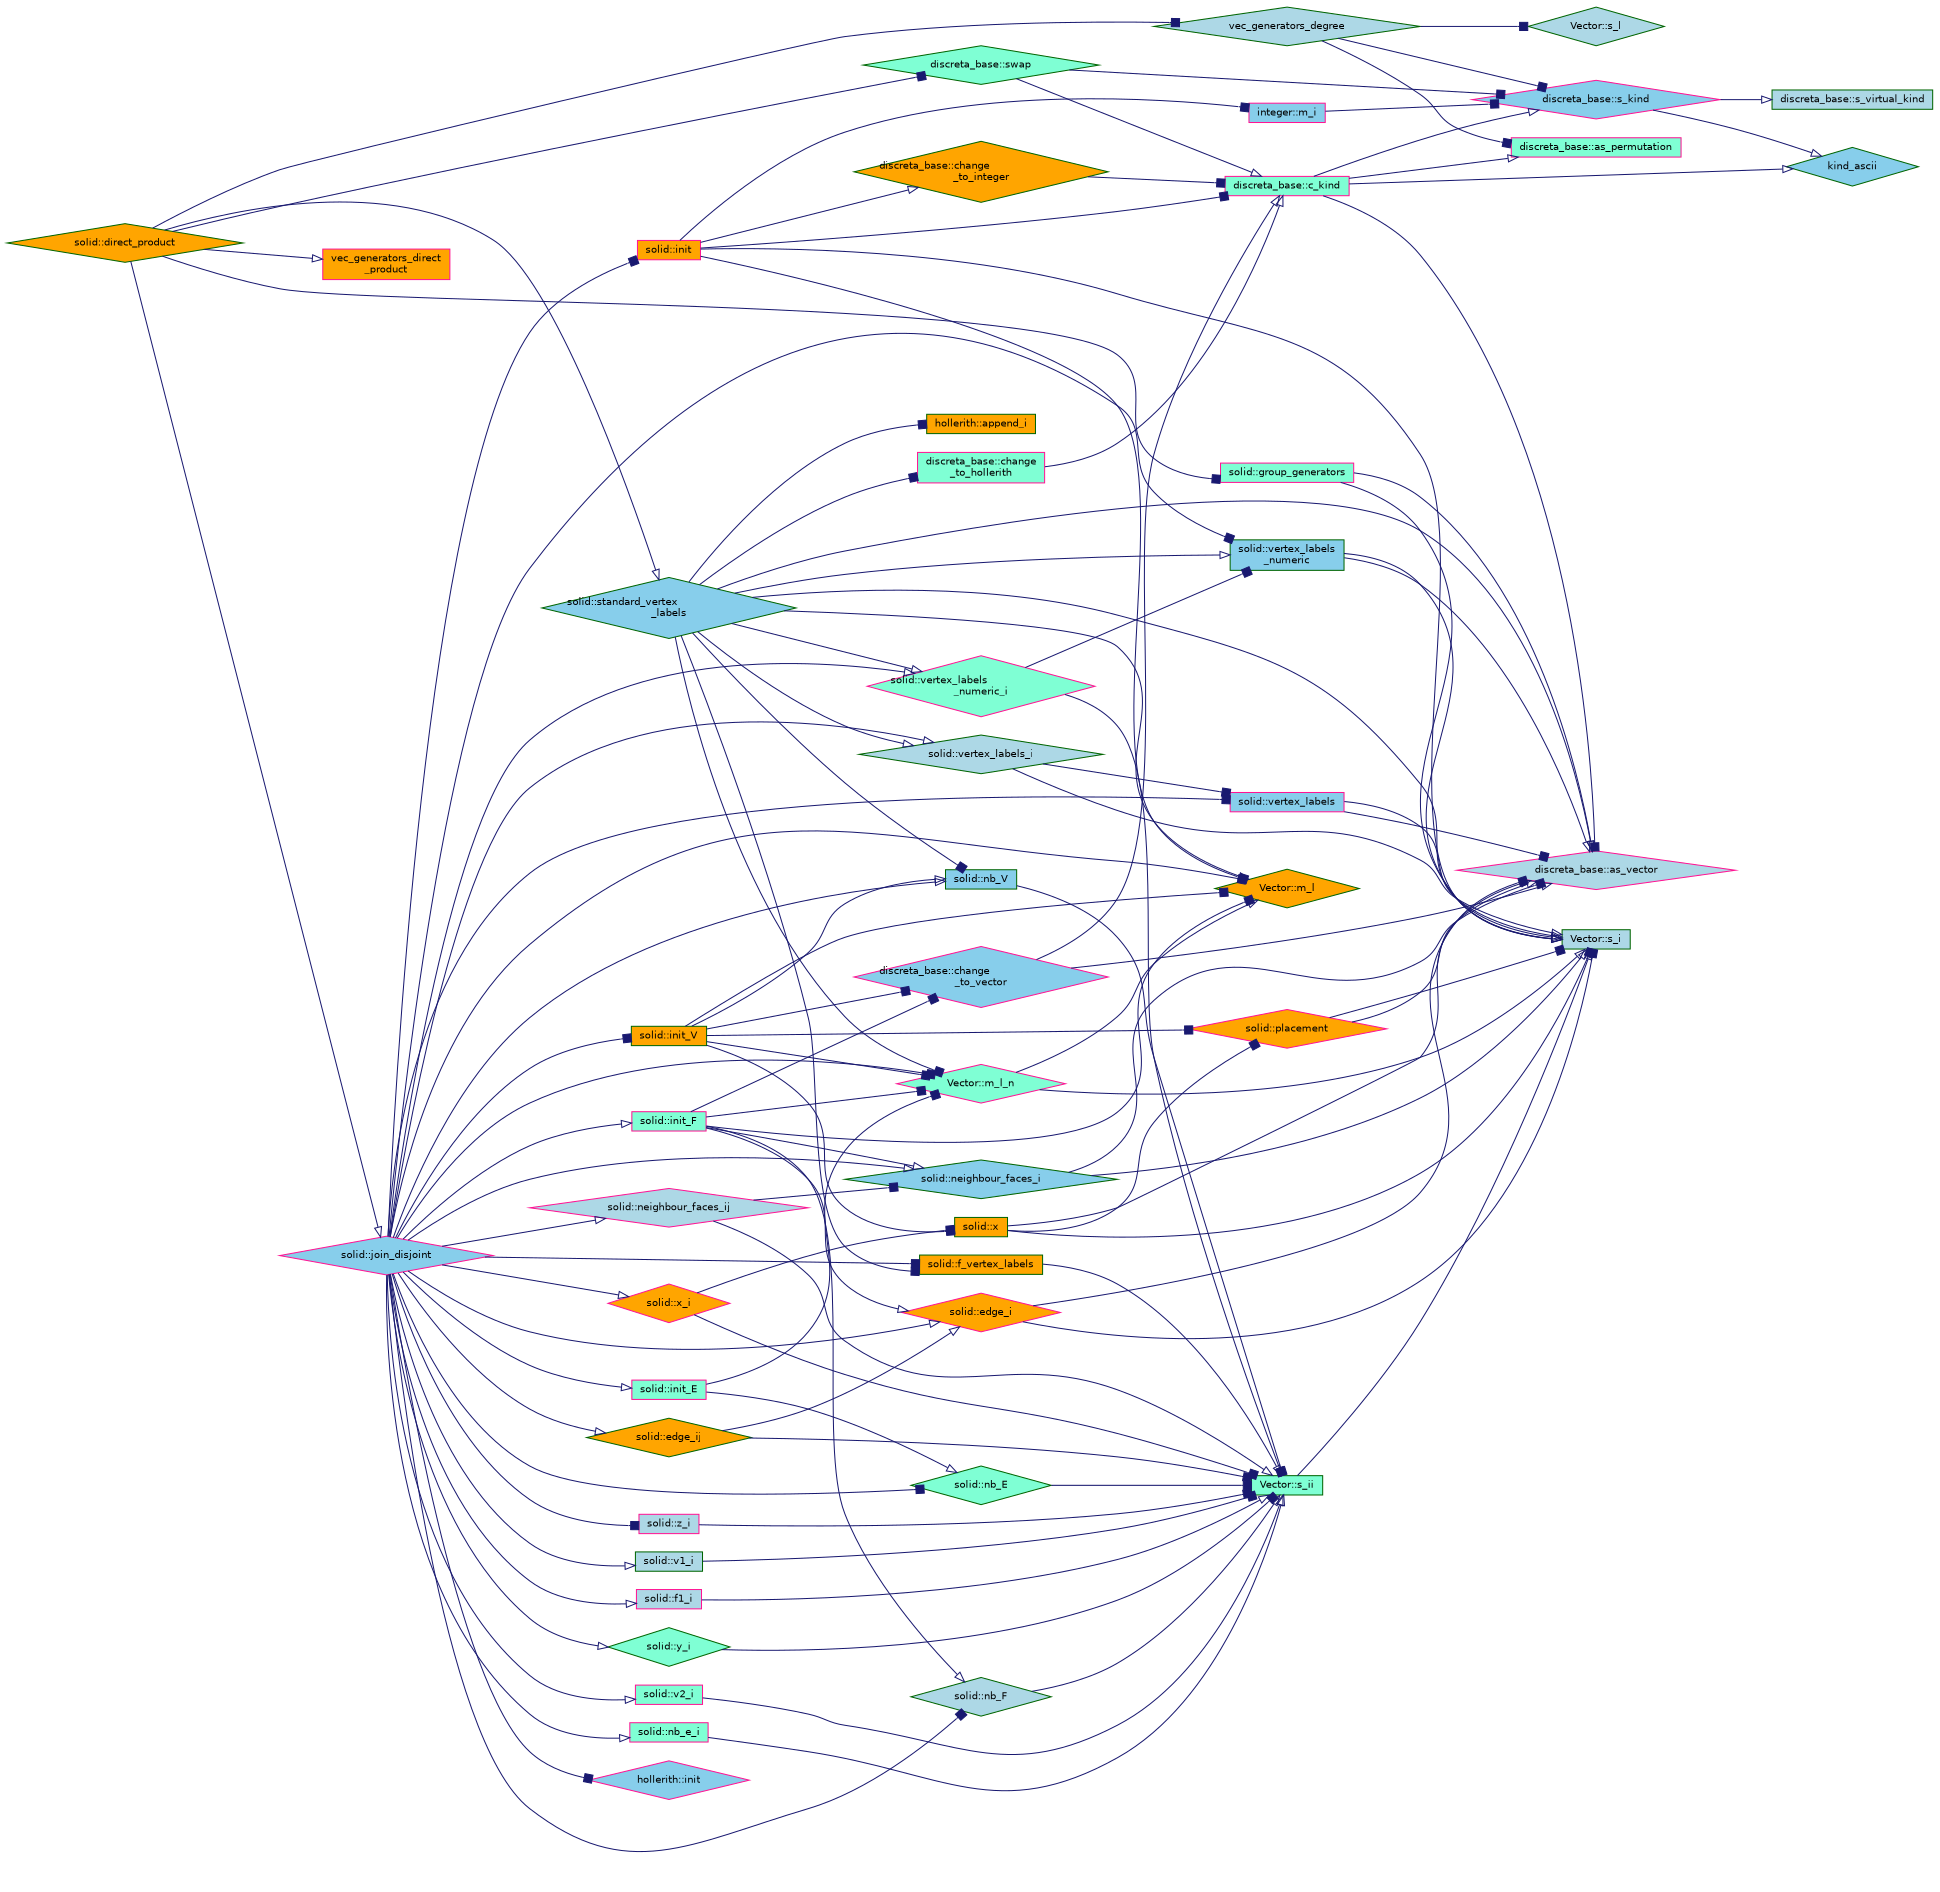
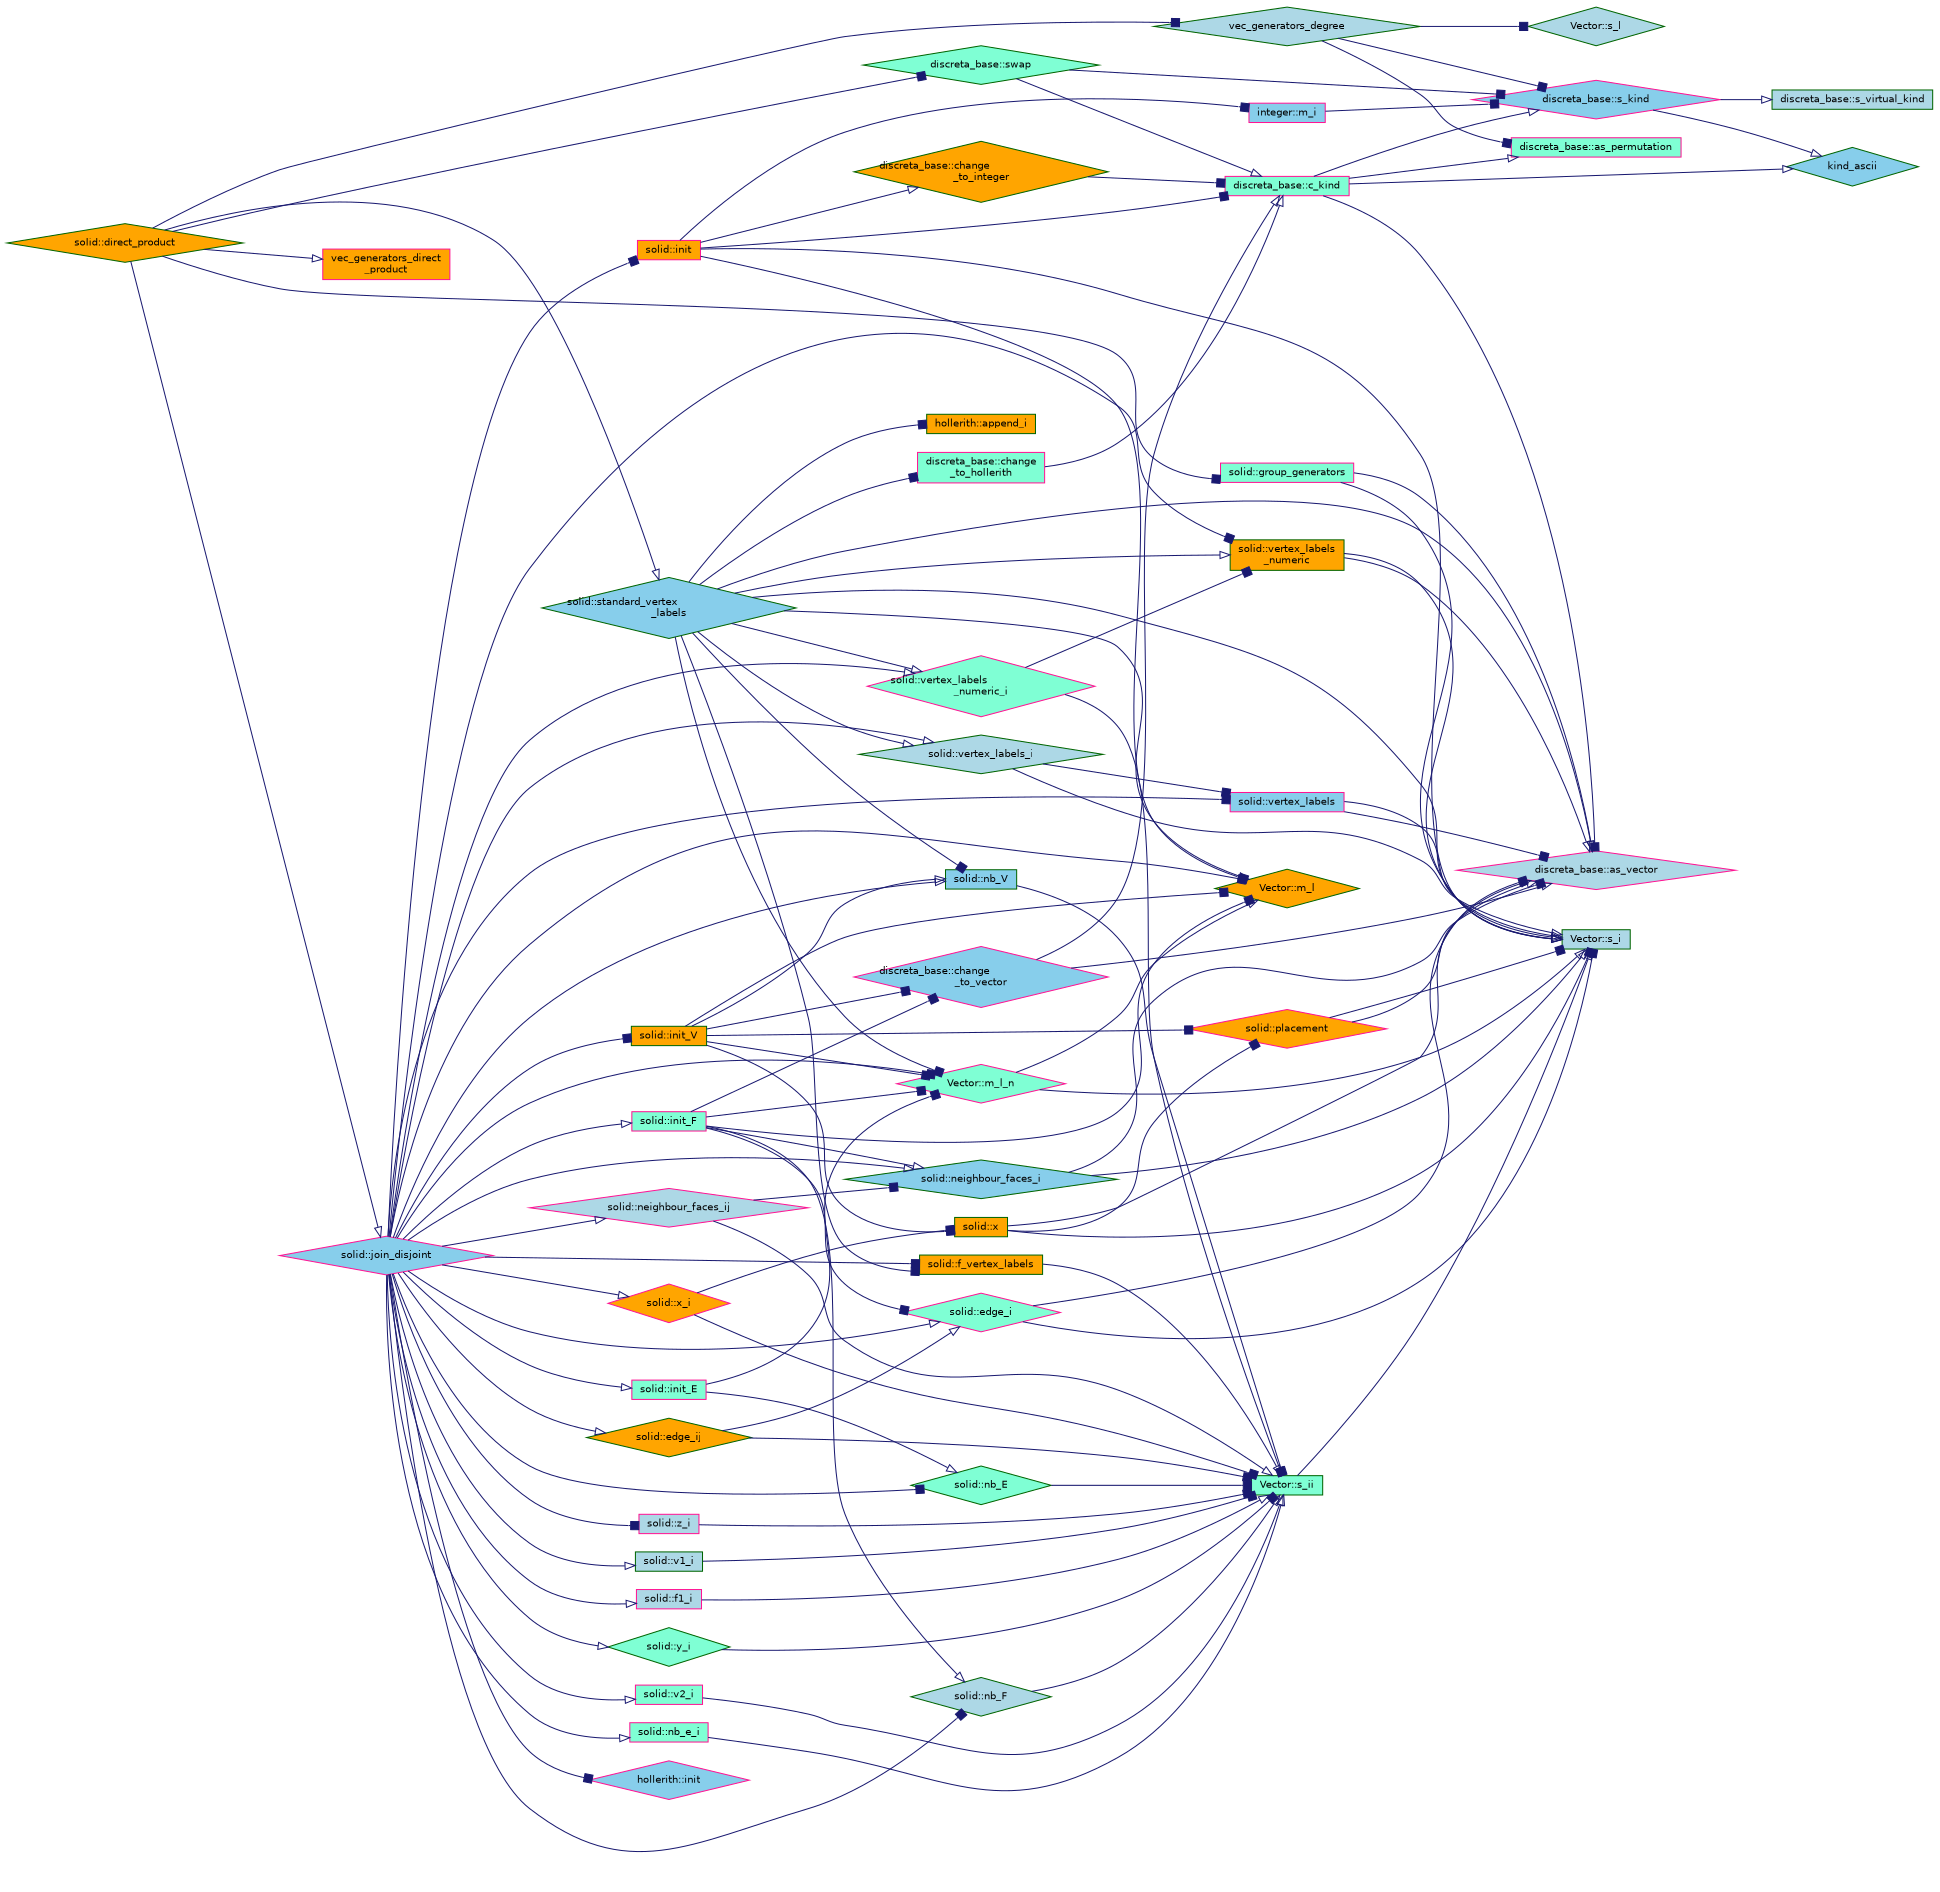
node "solid::vertex_labels _numeric": fillcolor skyblue -> orange
edge "solid::init_F" -> "solid::edge_i": arrowhead onormal -> box
node "solid::edge_i": fillcolor orange -> aquamarine
